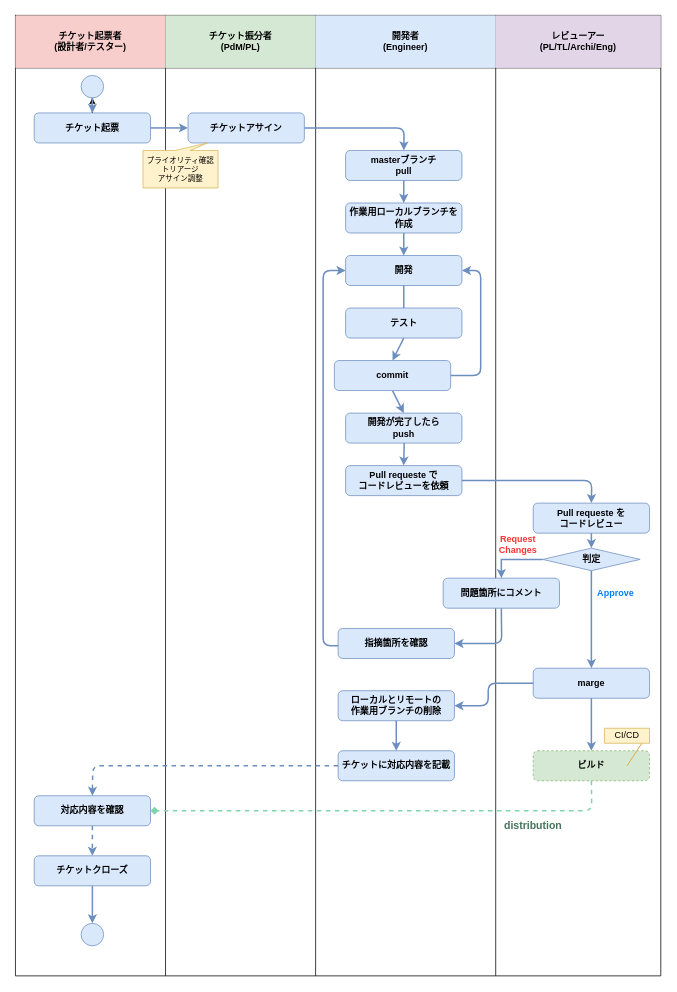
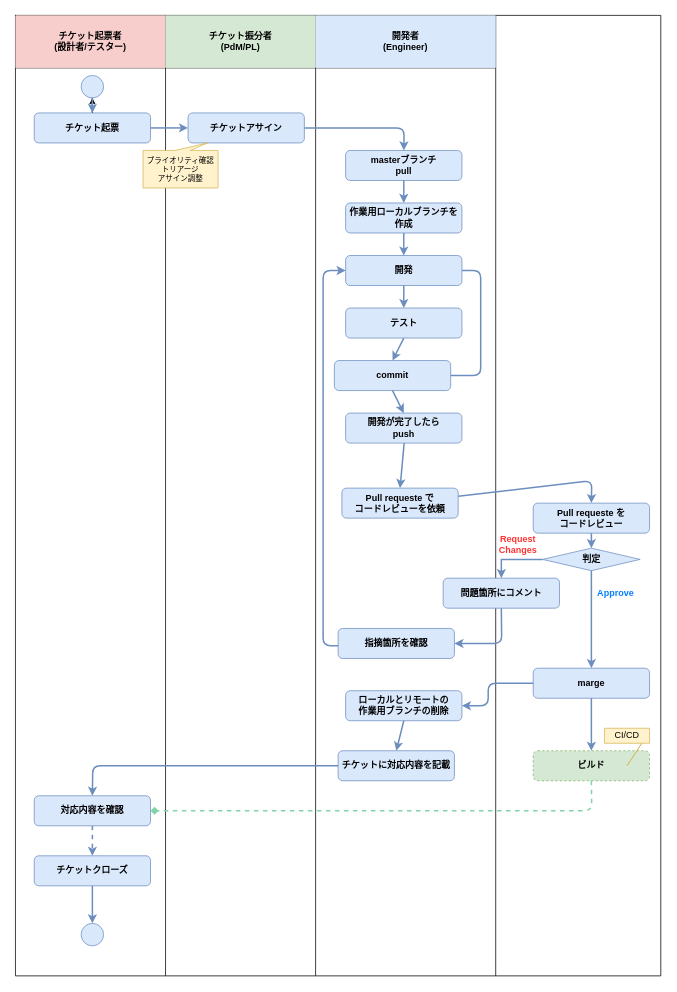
node "レビューアー (PL/TL/Archi/Eng)": removed
edge "commit" -> "開発": arrowhead classic -> none
edge "開発" -- "テスト": arrowhead none -> classic
node "Pull requeste で コードレビューを依頼": moved (404, 480) -> (400, 503)
node "ローカルとリモートの 作業用ブランチの削除": moved (396, 705) -> (404, 705)
edge "チケットに対応内容を記載" -> "対応内容を確認": style dashed -> solid
node "distribution": removed
